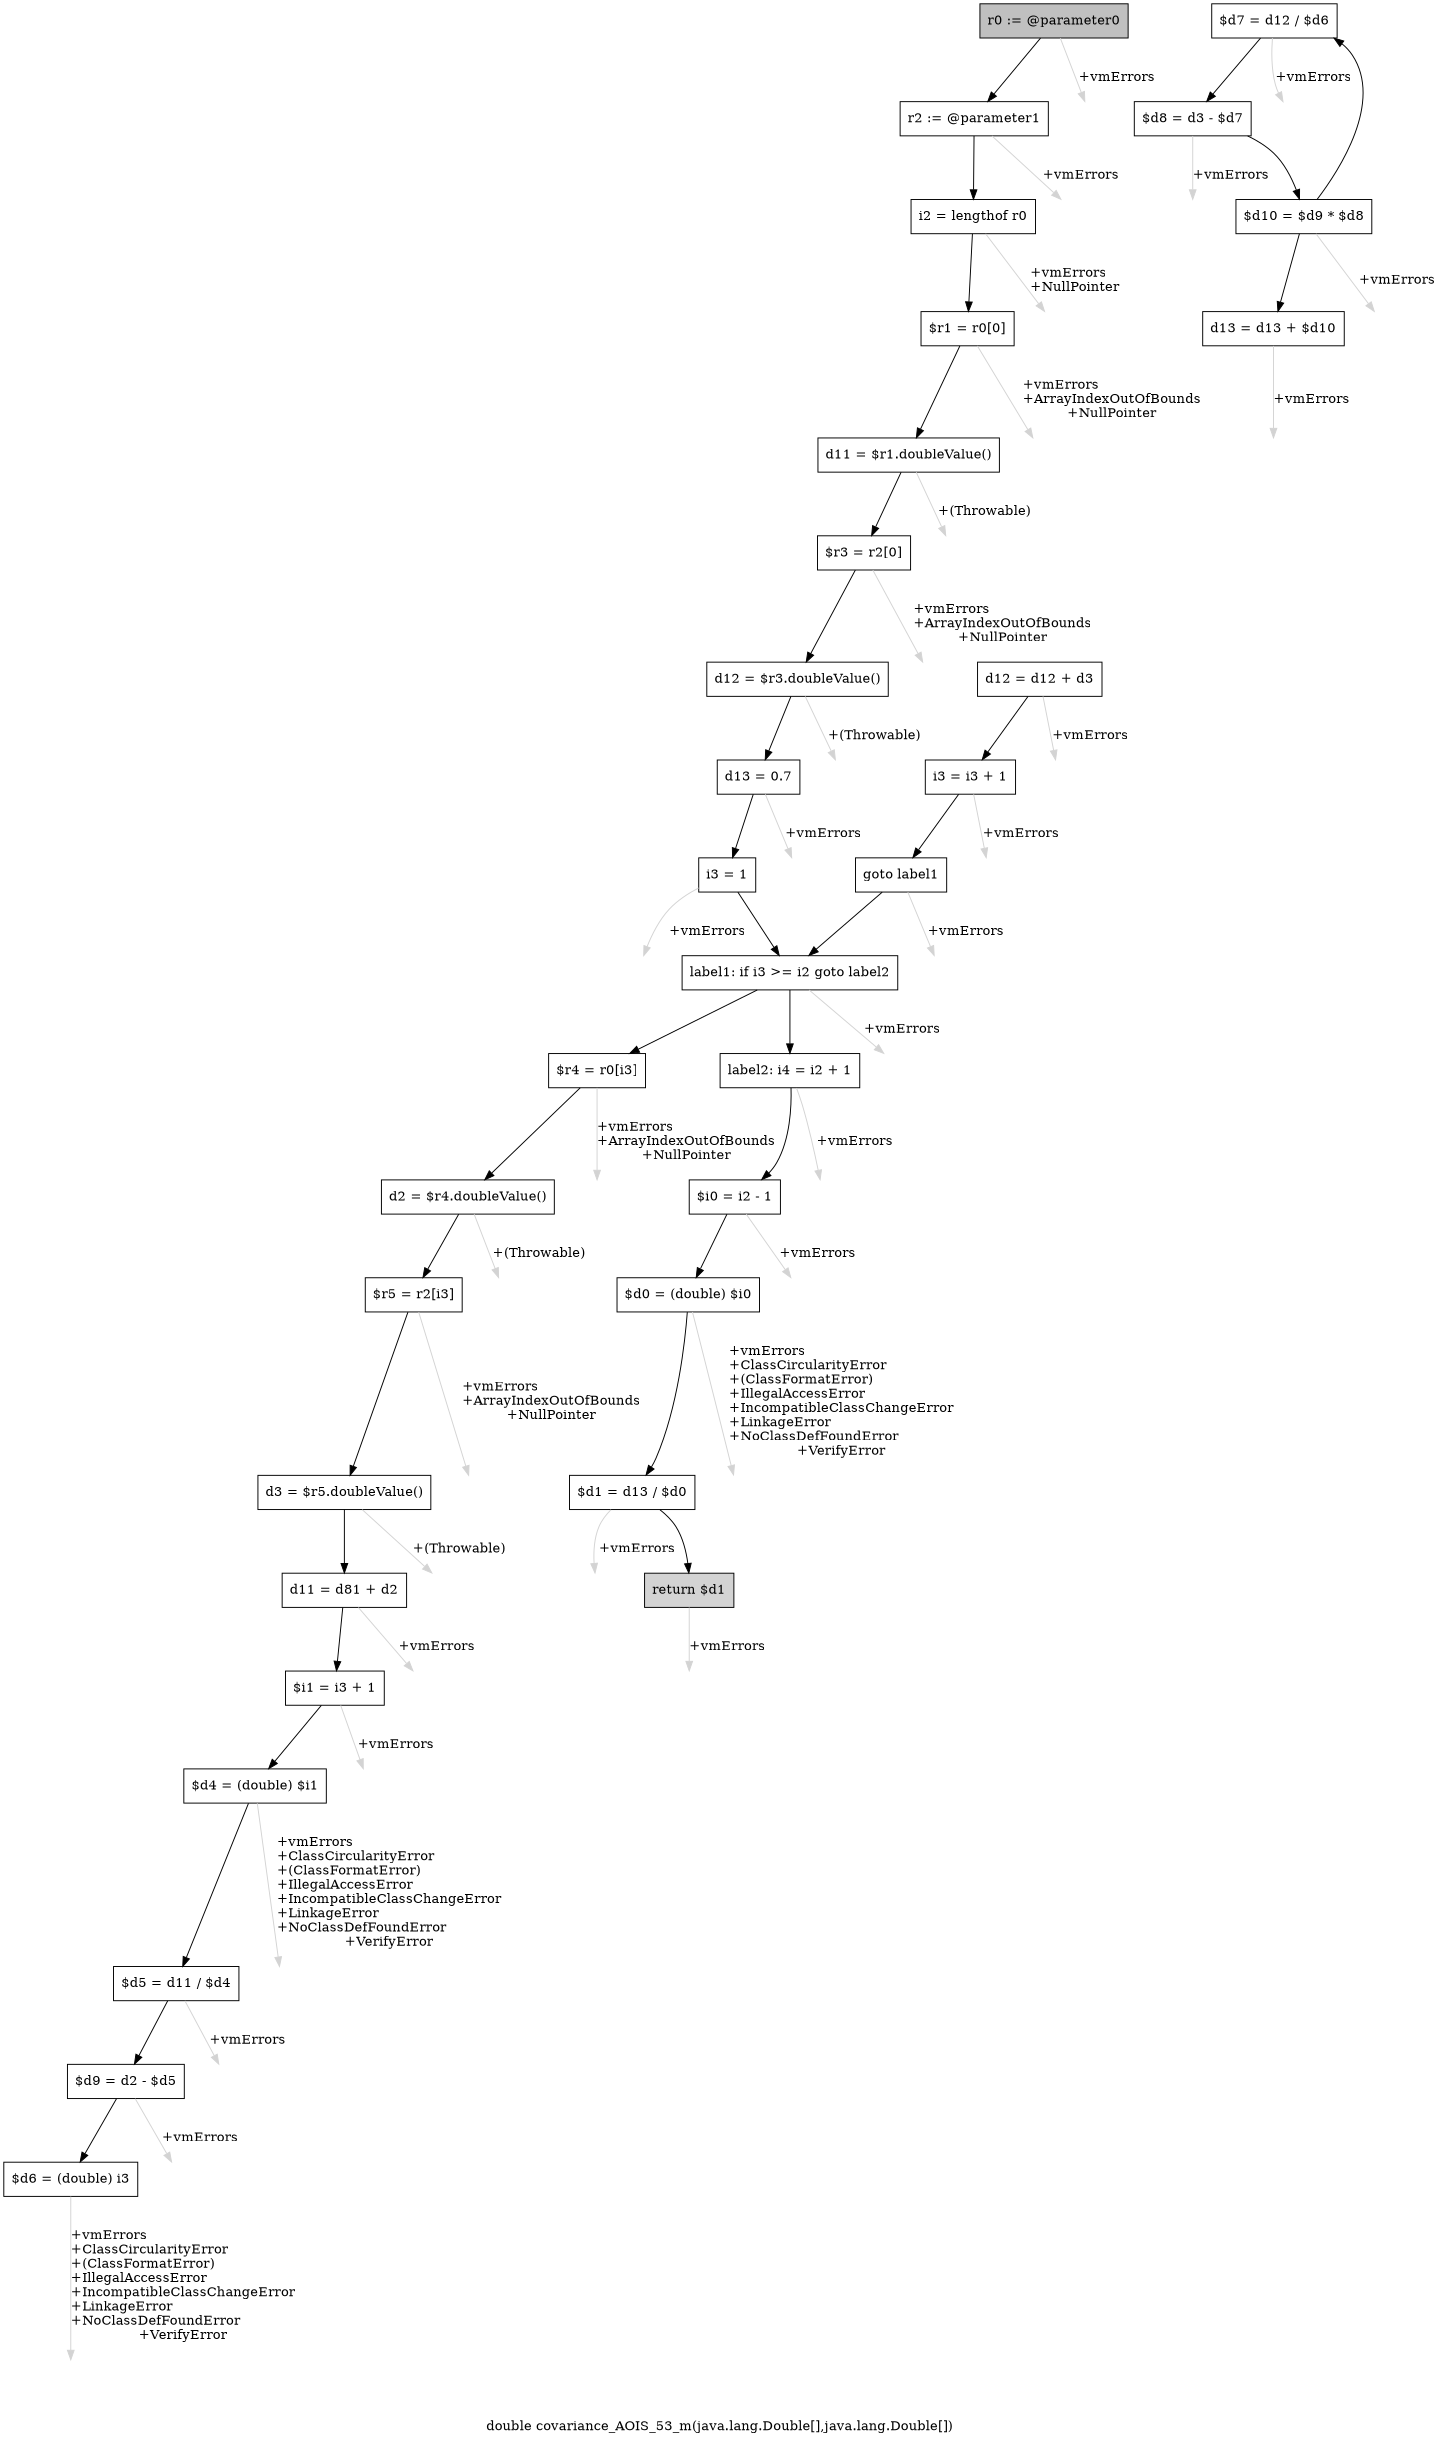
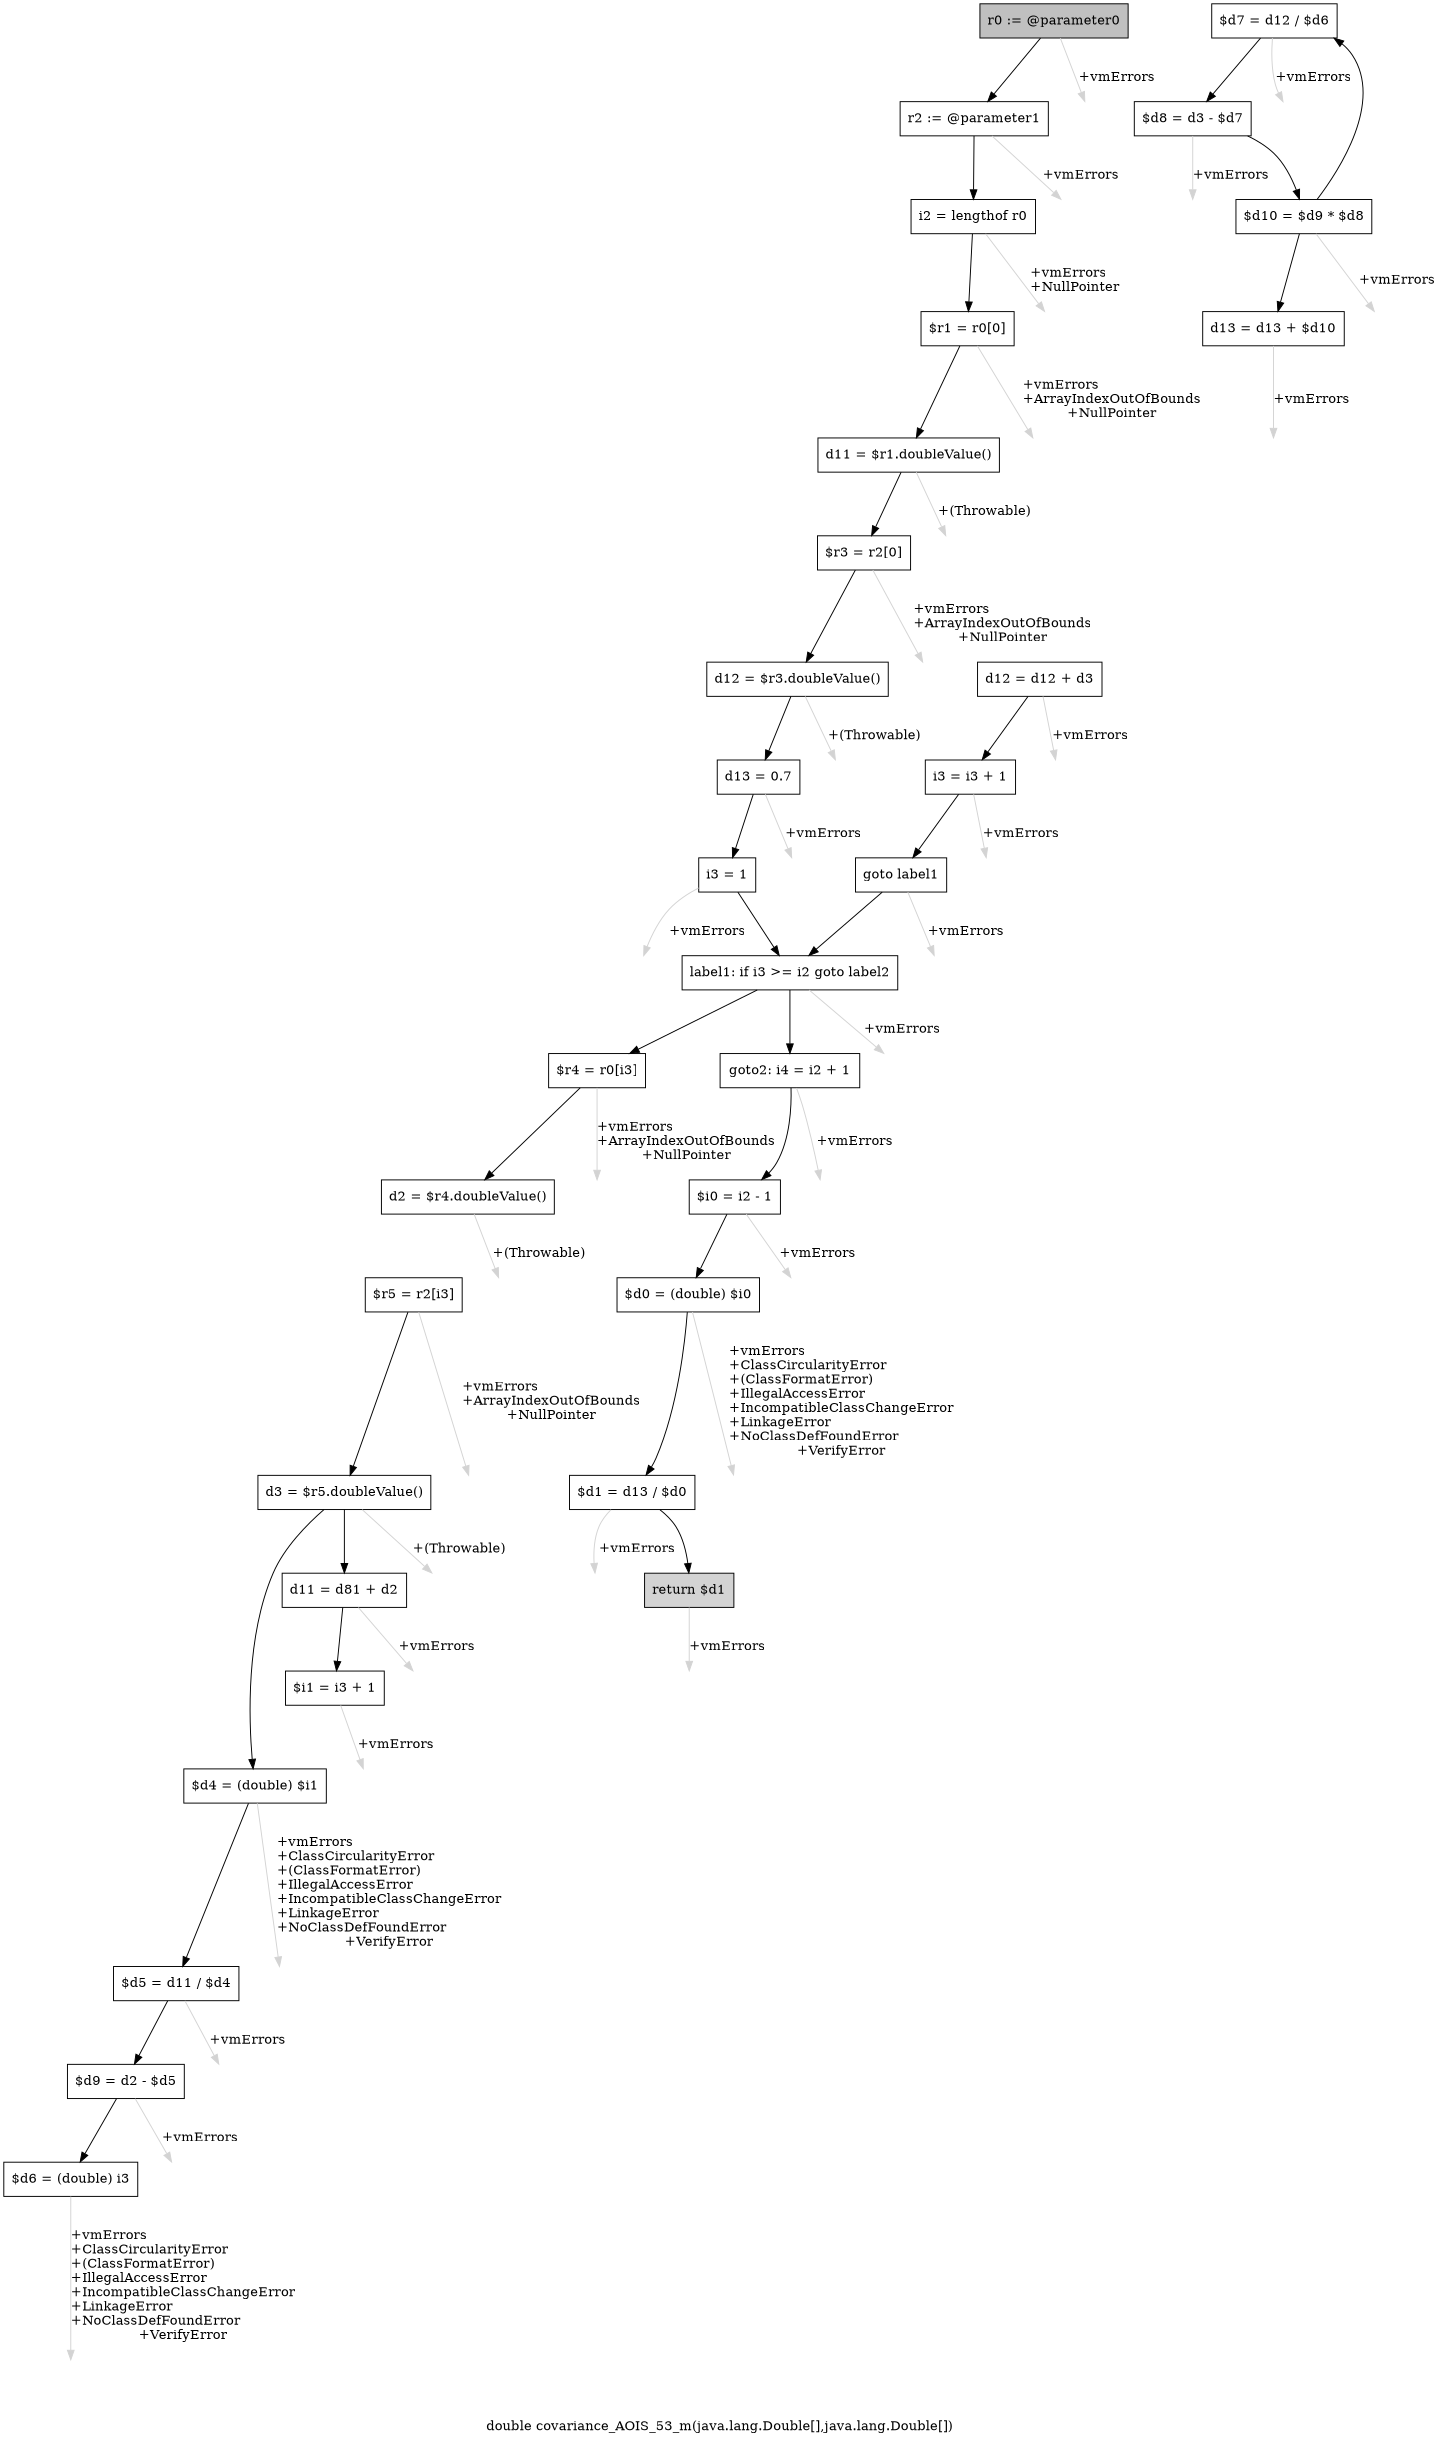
node "label2: i4 = i2 + 1": label "label2: i4 = i2 + 1" -> "goto2: i4 = i2 + 1"
edge "d2 = $r4.doubleValue()" -> "$r5 = r2[i3]": removed
edge "$i1 = i3 + 1" -> "$d4 = (double) $i1": now "d3 = $r5.doubleValue()" -> "$d4 = (double) $i1"
